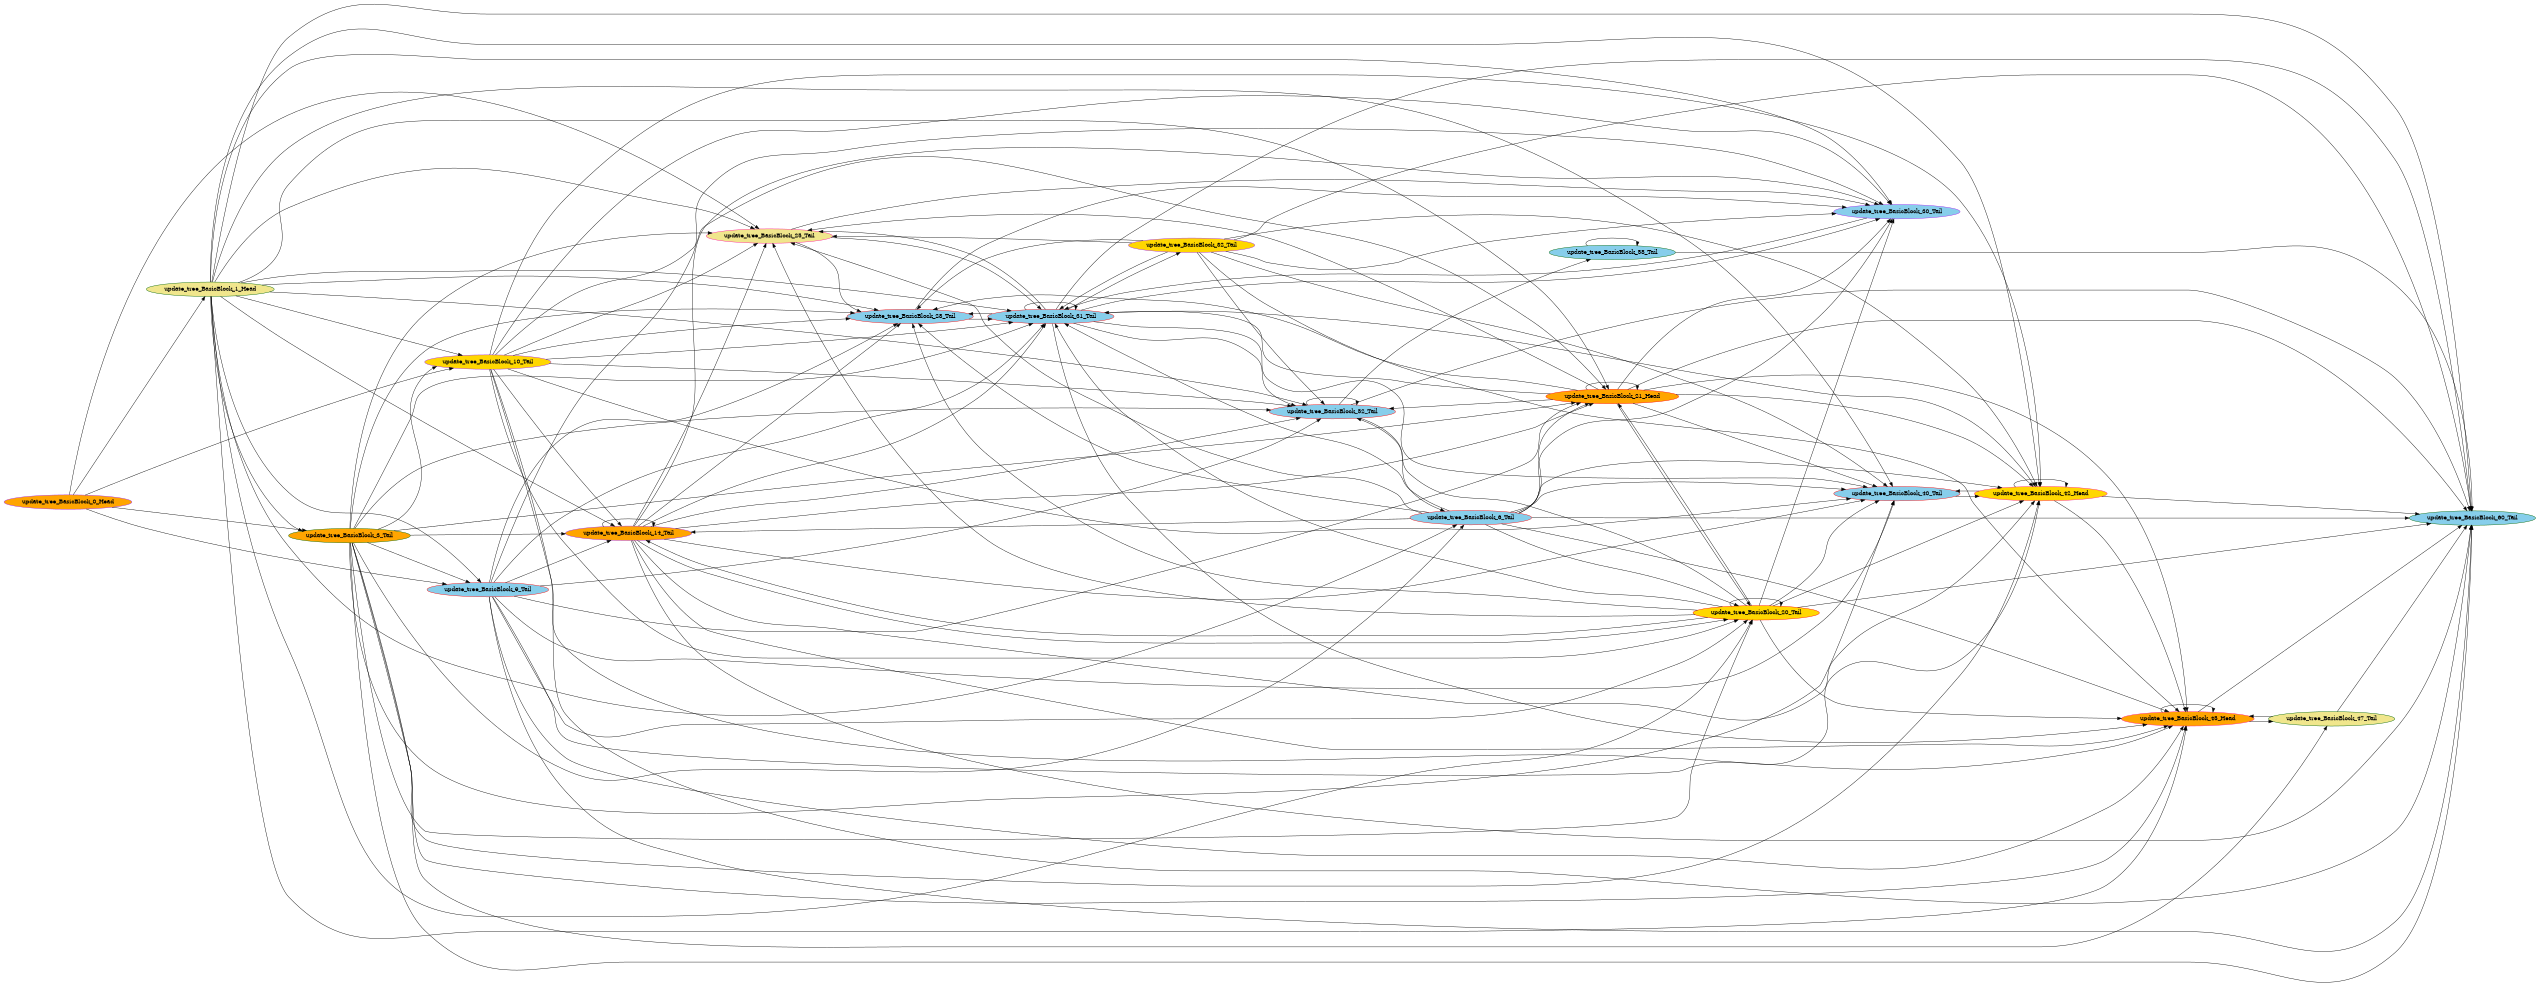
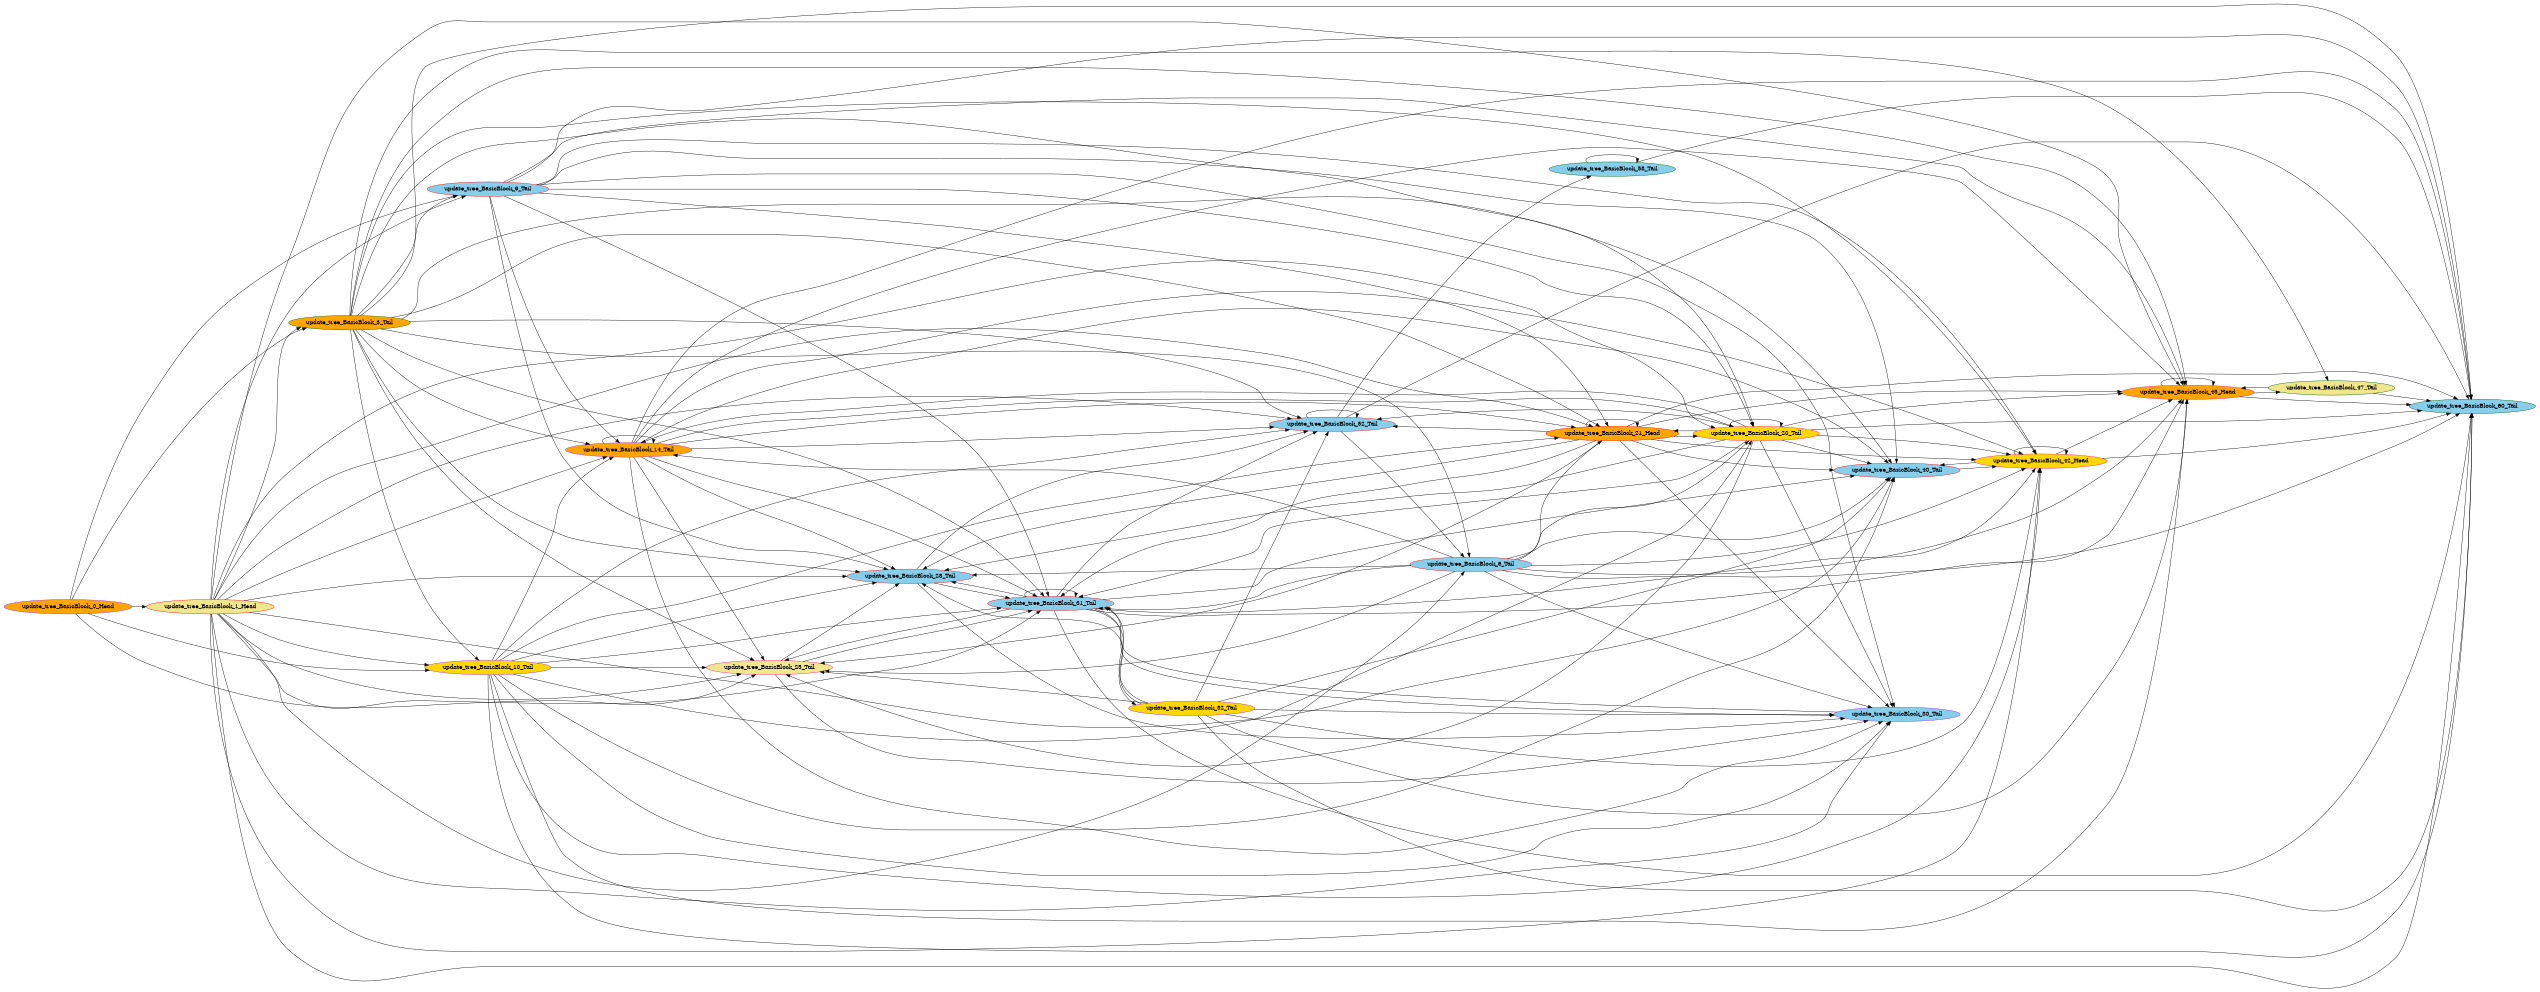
node "update_tree_BasicBlock_1_Head": color darkgreen -> red
edge "update_tree_BasicBlock_9_Tail" -> "update_tree_BasicBlock_52_Tail": now "update_tree_BasicBlock_28_Tail" -> "update_tree_BasicBlock_52_Tail"
node "update_tree_BasicBlock_20_Tail": color red -> deeppink
